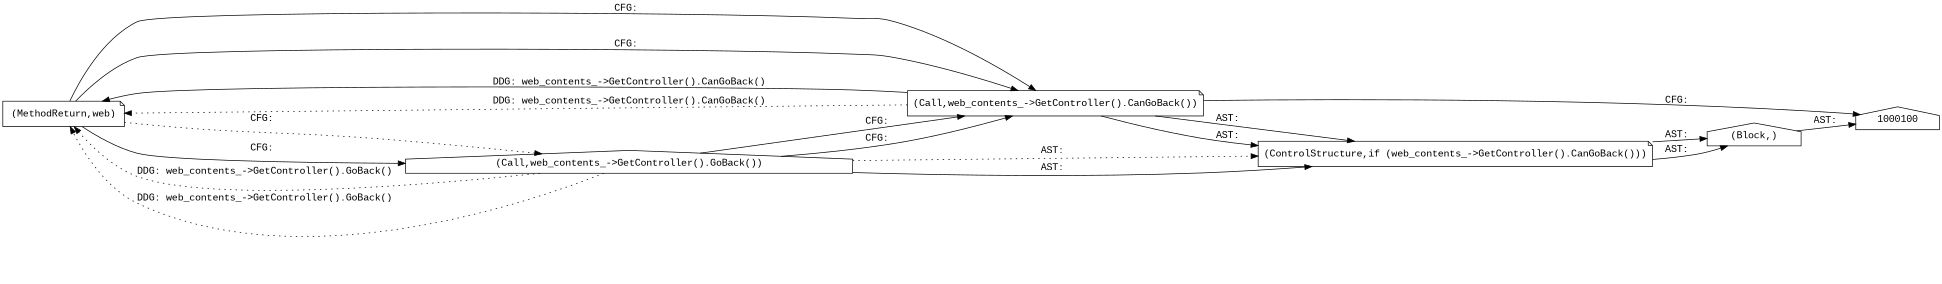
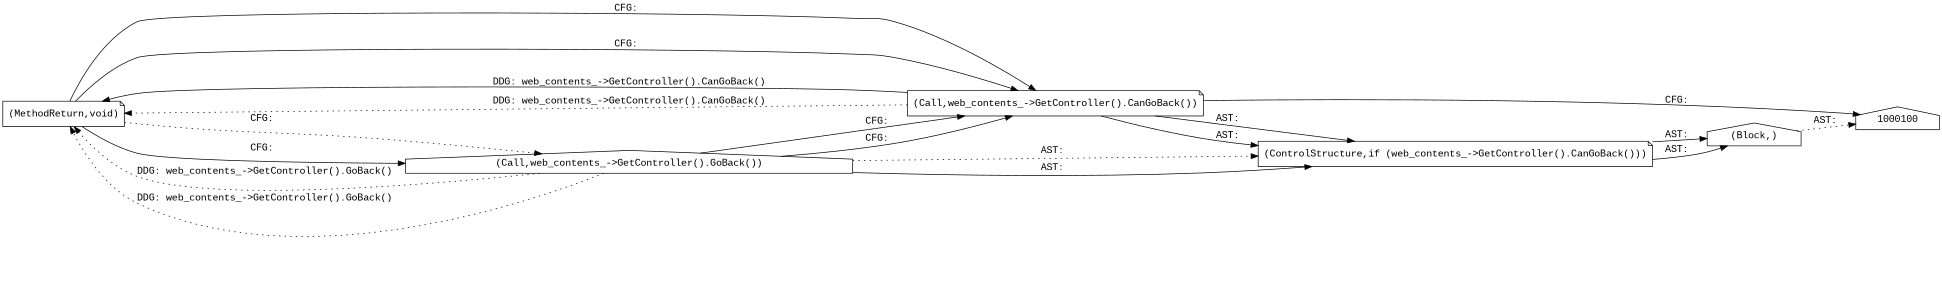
node "(MethodReturn,web)": label "(MethodReturn,web)" -> "(MethodReturn,void)"
edge "(Block,)" -> "1000100": style solid -> dotted
